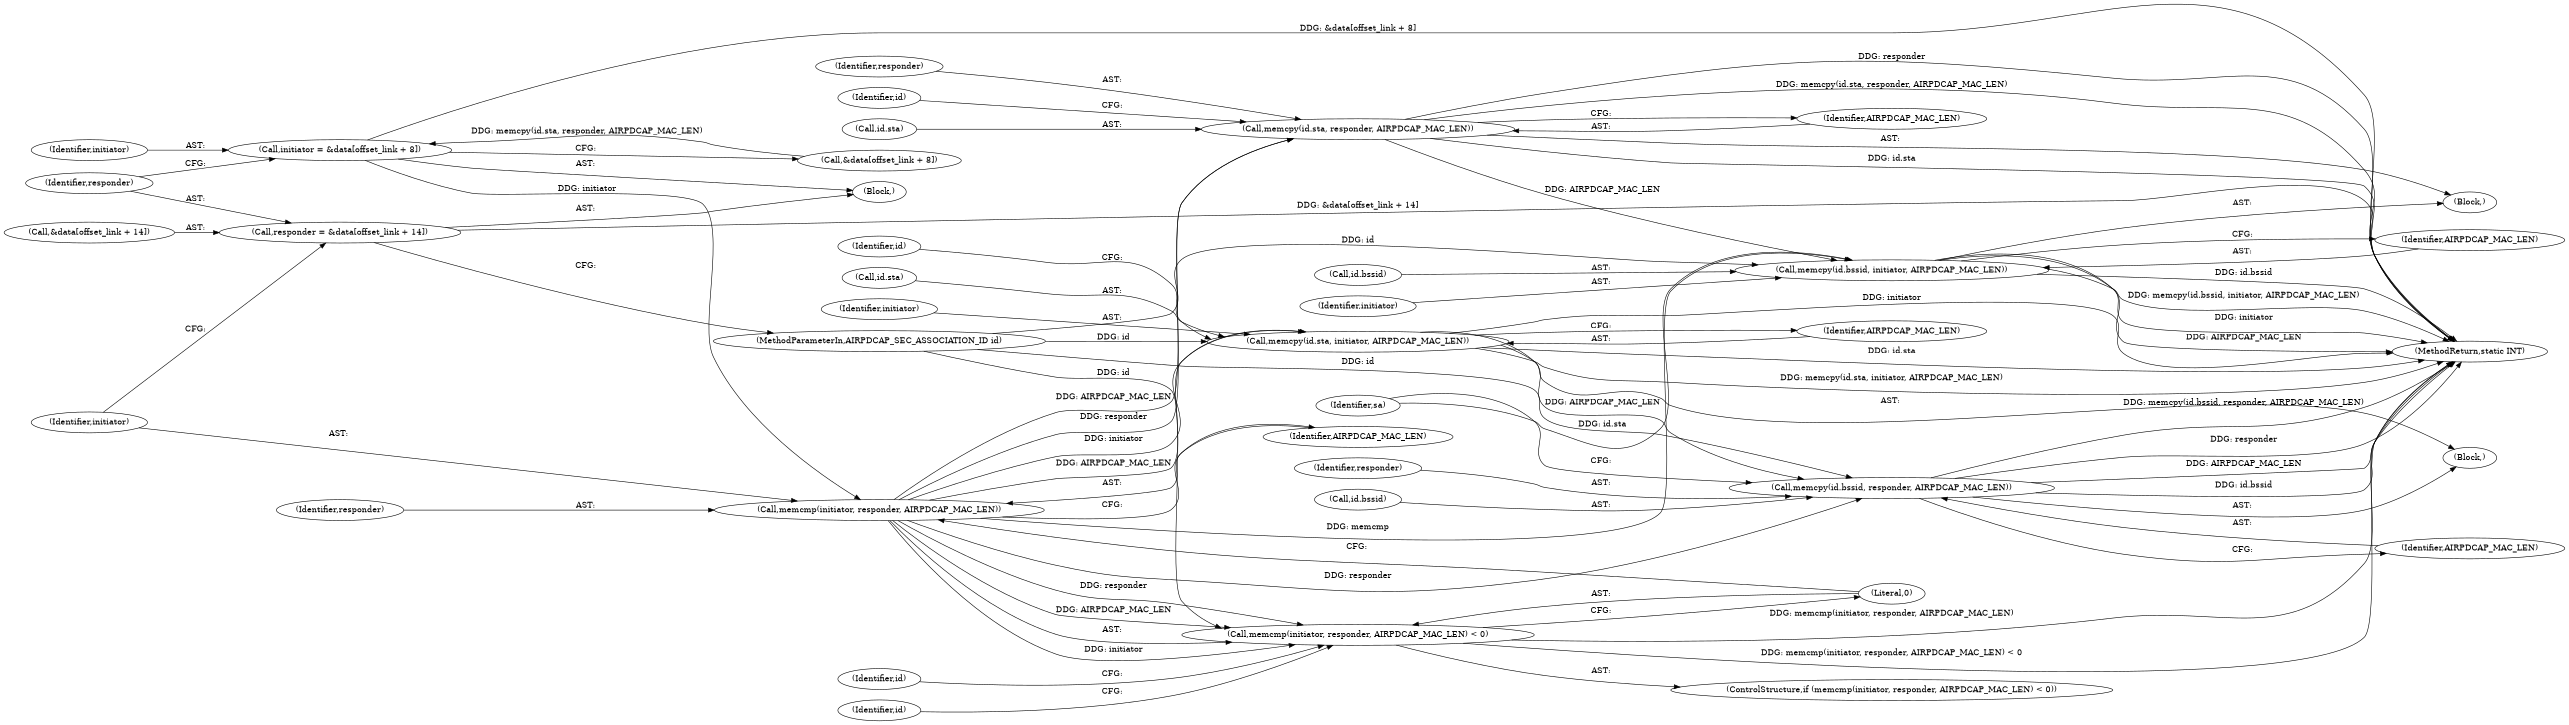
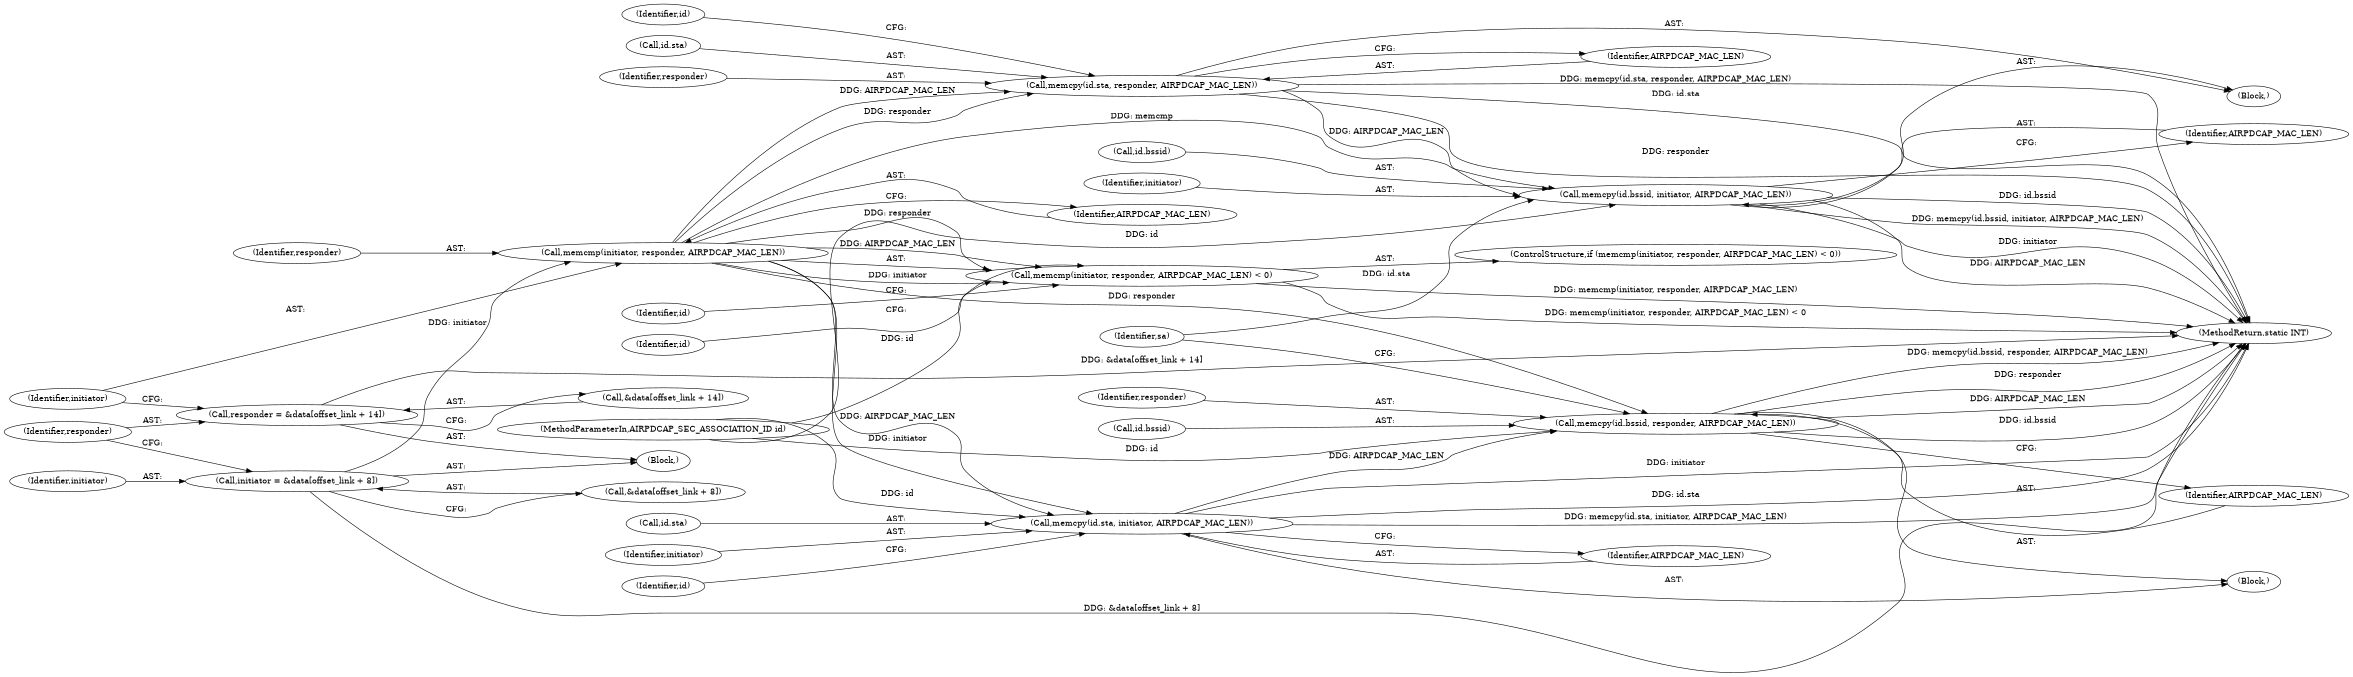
edge "(Call,&data[offset_link + 8])" -> "(Call,initiator = &data[offset_link + 8])": label "DDG: memcpy(id.sta, responder, AIRPDCAP_MAC_LEN)" -> "AST: "
edge "(Call,responder = &data[offset_link + 14])" -> "(MethodParameterIn,AIRPDCAP_SEC_ASSOCIATION_ID id)": now "(Call,responder = &data[offset_link + 14])" -> "(Call,&data[offset_link + 14])"
node "(Literal,0)": removed
